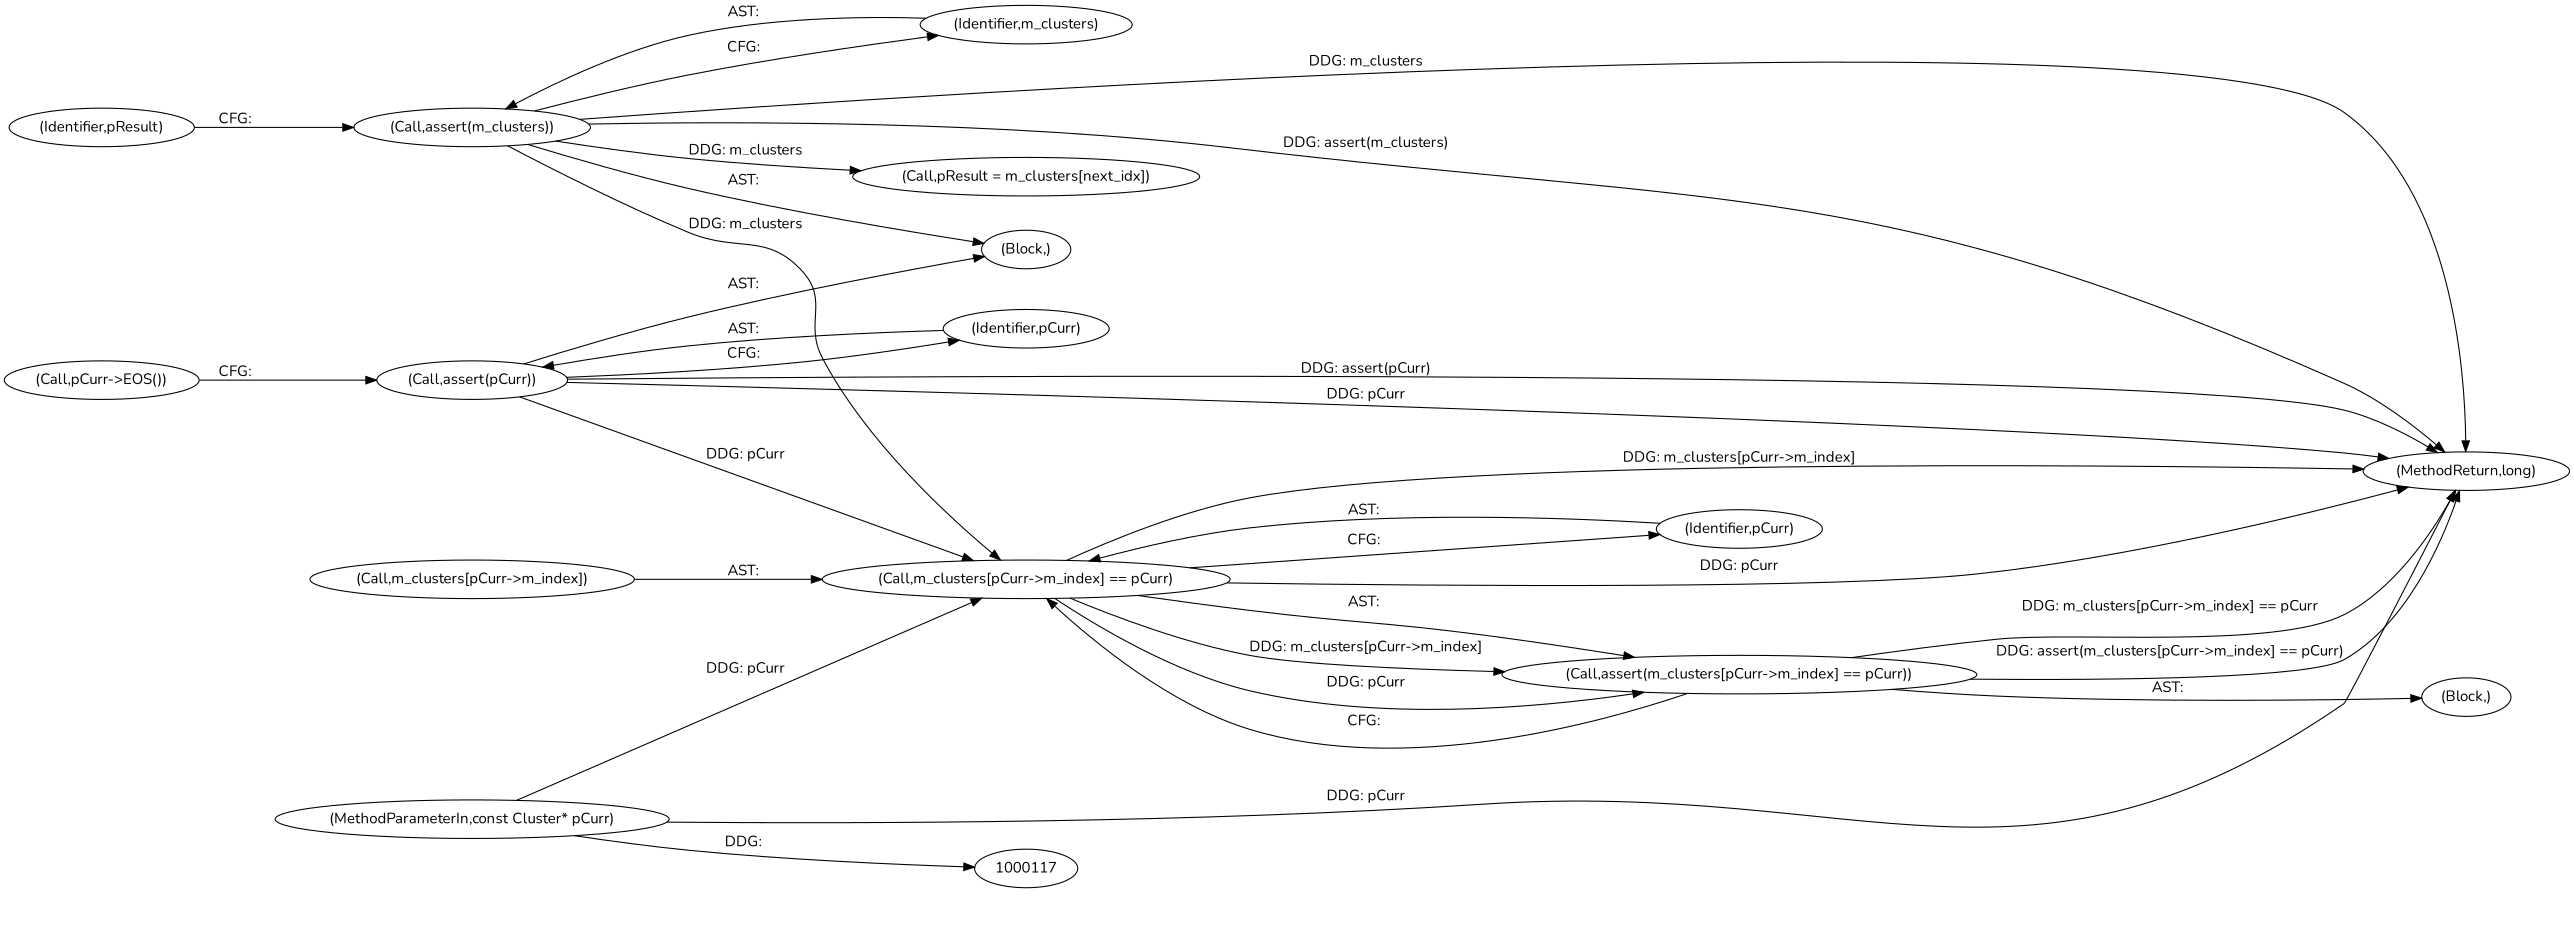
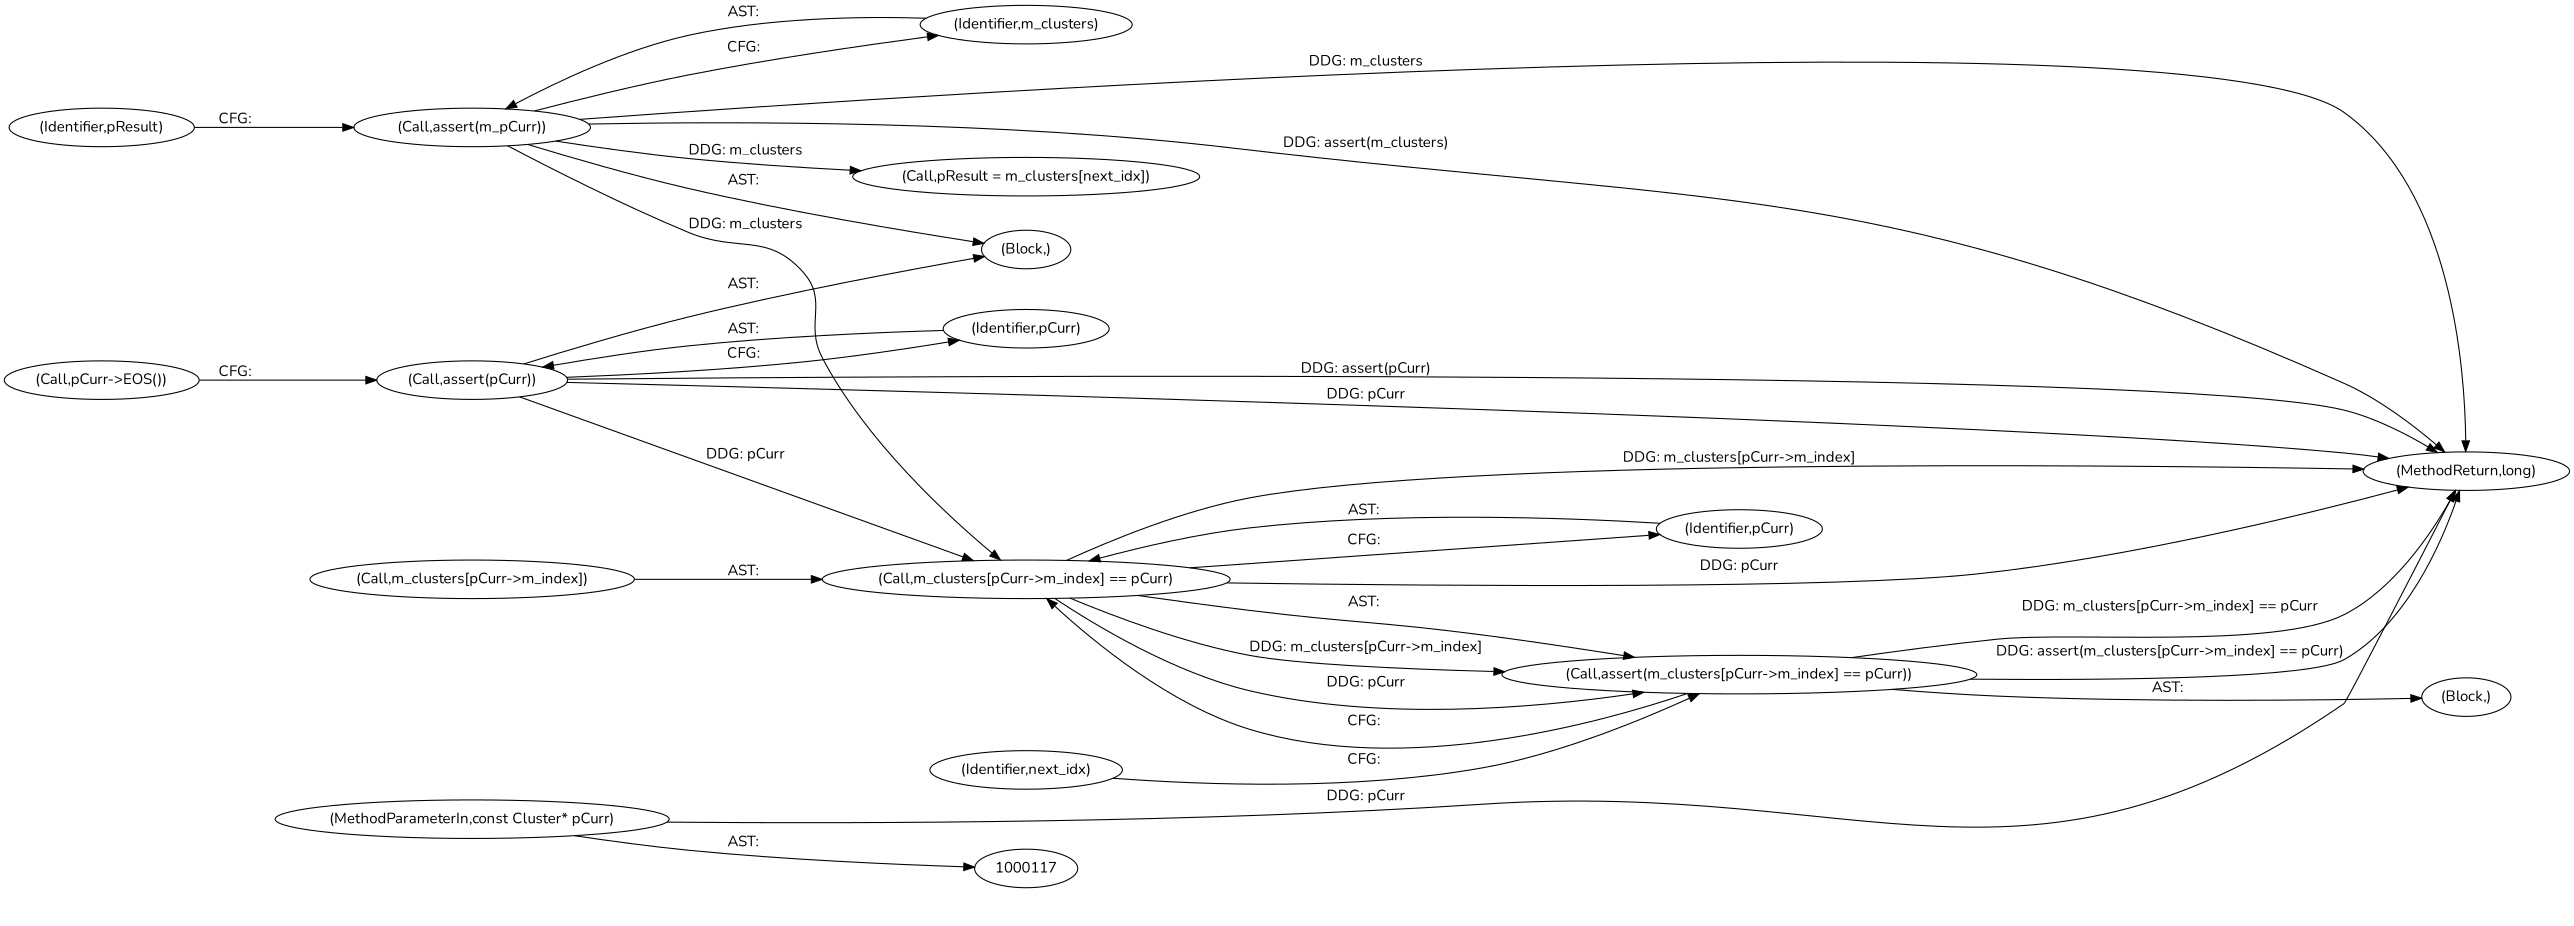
node "(Call,assert(m_clusters))": label "(Call,assert(m_clusters))" -> "(Call,assert(m_pCurr))"
edge "(MethodParameterIn,const Cluster* pCurr)" -> "(Call,m_clusters[pCurr->m_index] == pCurr)": removed, label "DDG: pCurr"
node "(Identifier,next_idx)": added
edge "(MethodParameterIn,const Cluster* pCurr)" -> "1000117": label "DDG: " -> "AST: "
